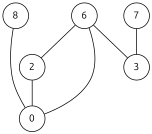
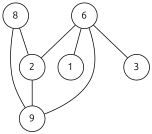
node "7": removed
edge "8" -- "2": added
node "1": added
node "0": label "0" -> "9"
